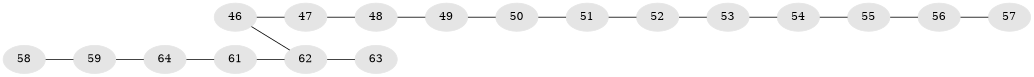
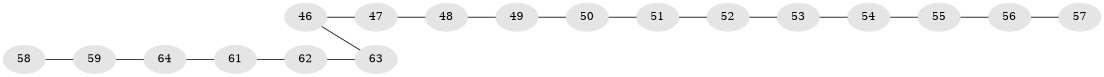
edge "46" -- "62": now "46" -- "63"
